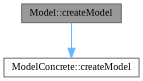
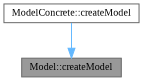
edge "Model::createModel" -> "ModelConcrete::createModel": reversed
